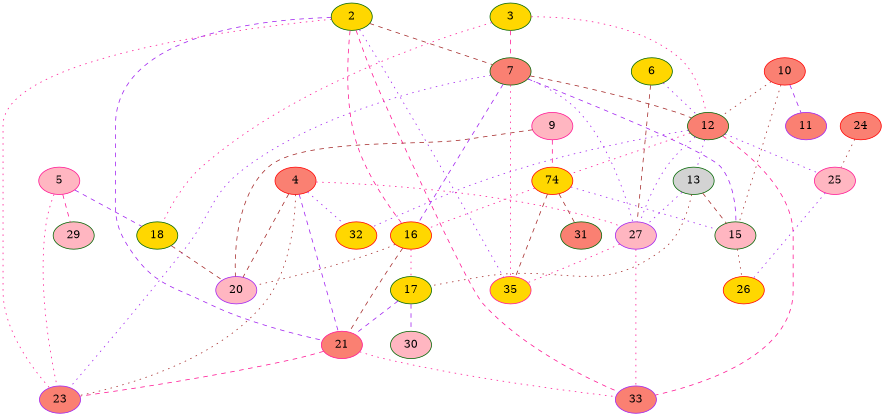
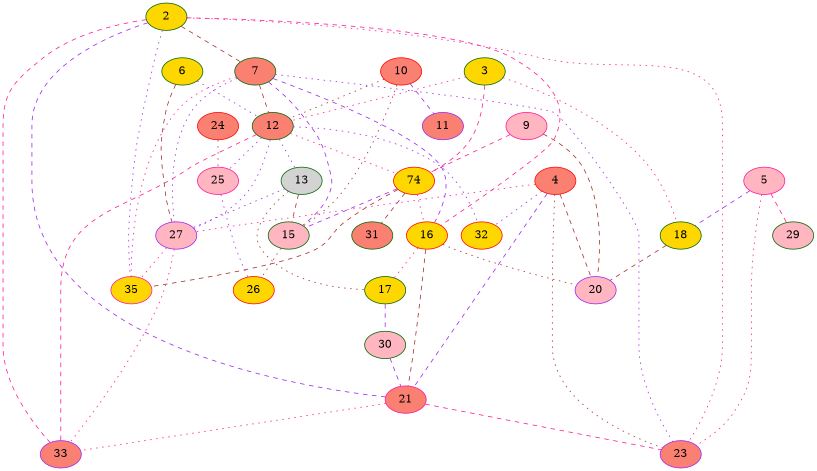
edge "3" -- "7": now "3" -- "74"
edge "74" -- "15": style dotted -> dashed
edge "17" -- "21": now "30" -- "21"
